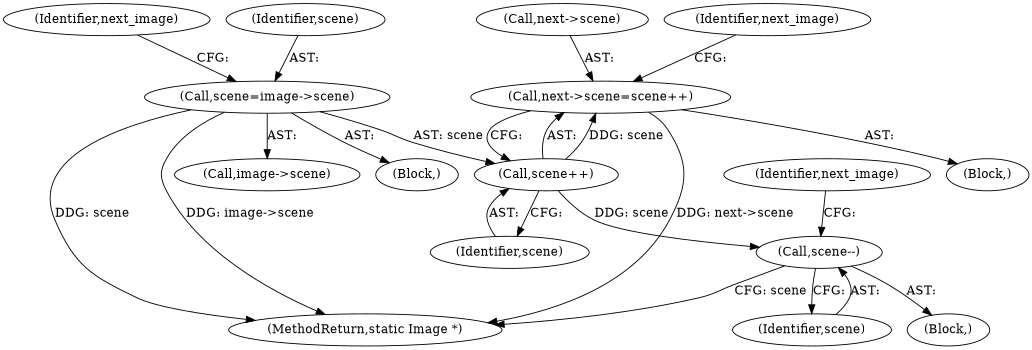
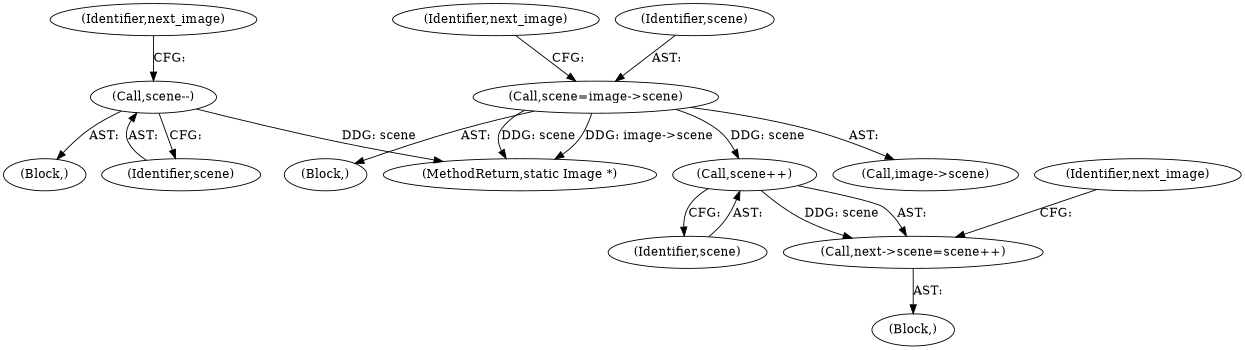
node "(Call,next->scene)": removed
edge "(Call,next->scene=scene++)" -> "(Call,scene++)": removed, label "CFG:"
edge "(Call,scene=image->scene)" -> "(Call,scene++)": label "AST: scene" -> "DDG: scene"
edge "(Call,scene++)" -> "(Call,scene--)": removed, label "DDG: scene"
edge "(Call,next->scene=scene++)" -> "(MethodReturn,static Image *)": removed, label "DDG: next->scene"
edge "(Call,scene--)" -> "(MethodReturn,static Image *)": label "CFG: scene" -> "DDG: scene"
